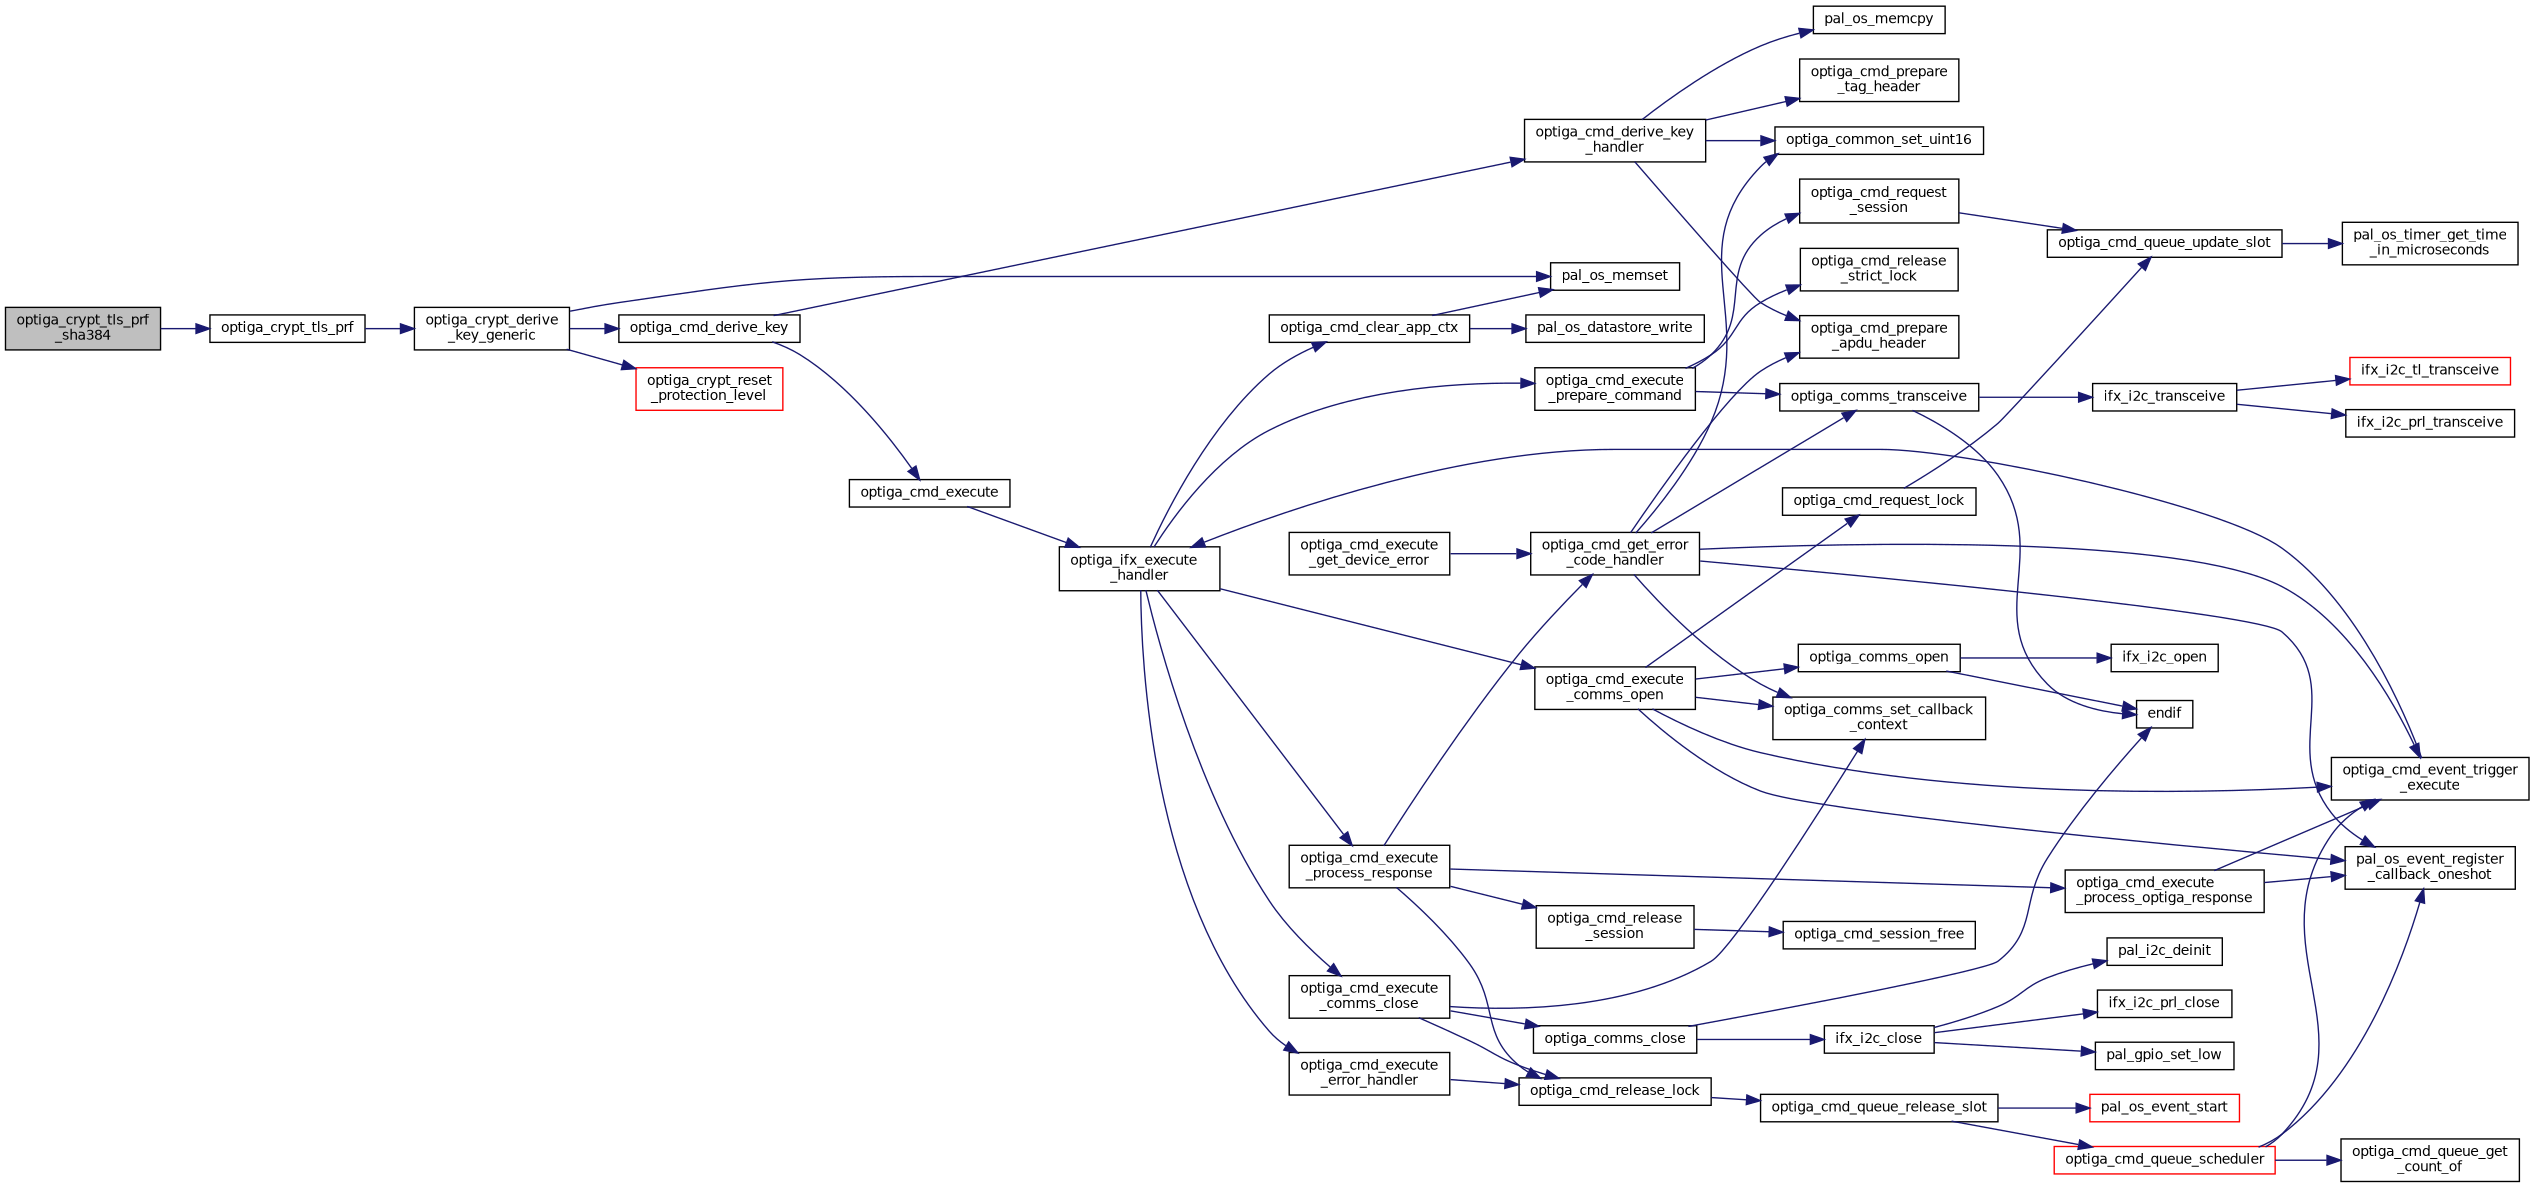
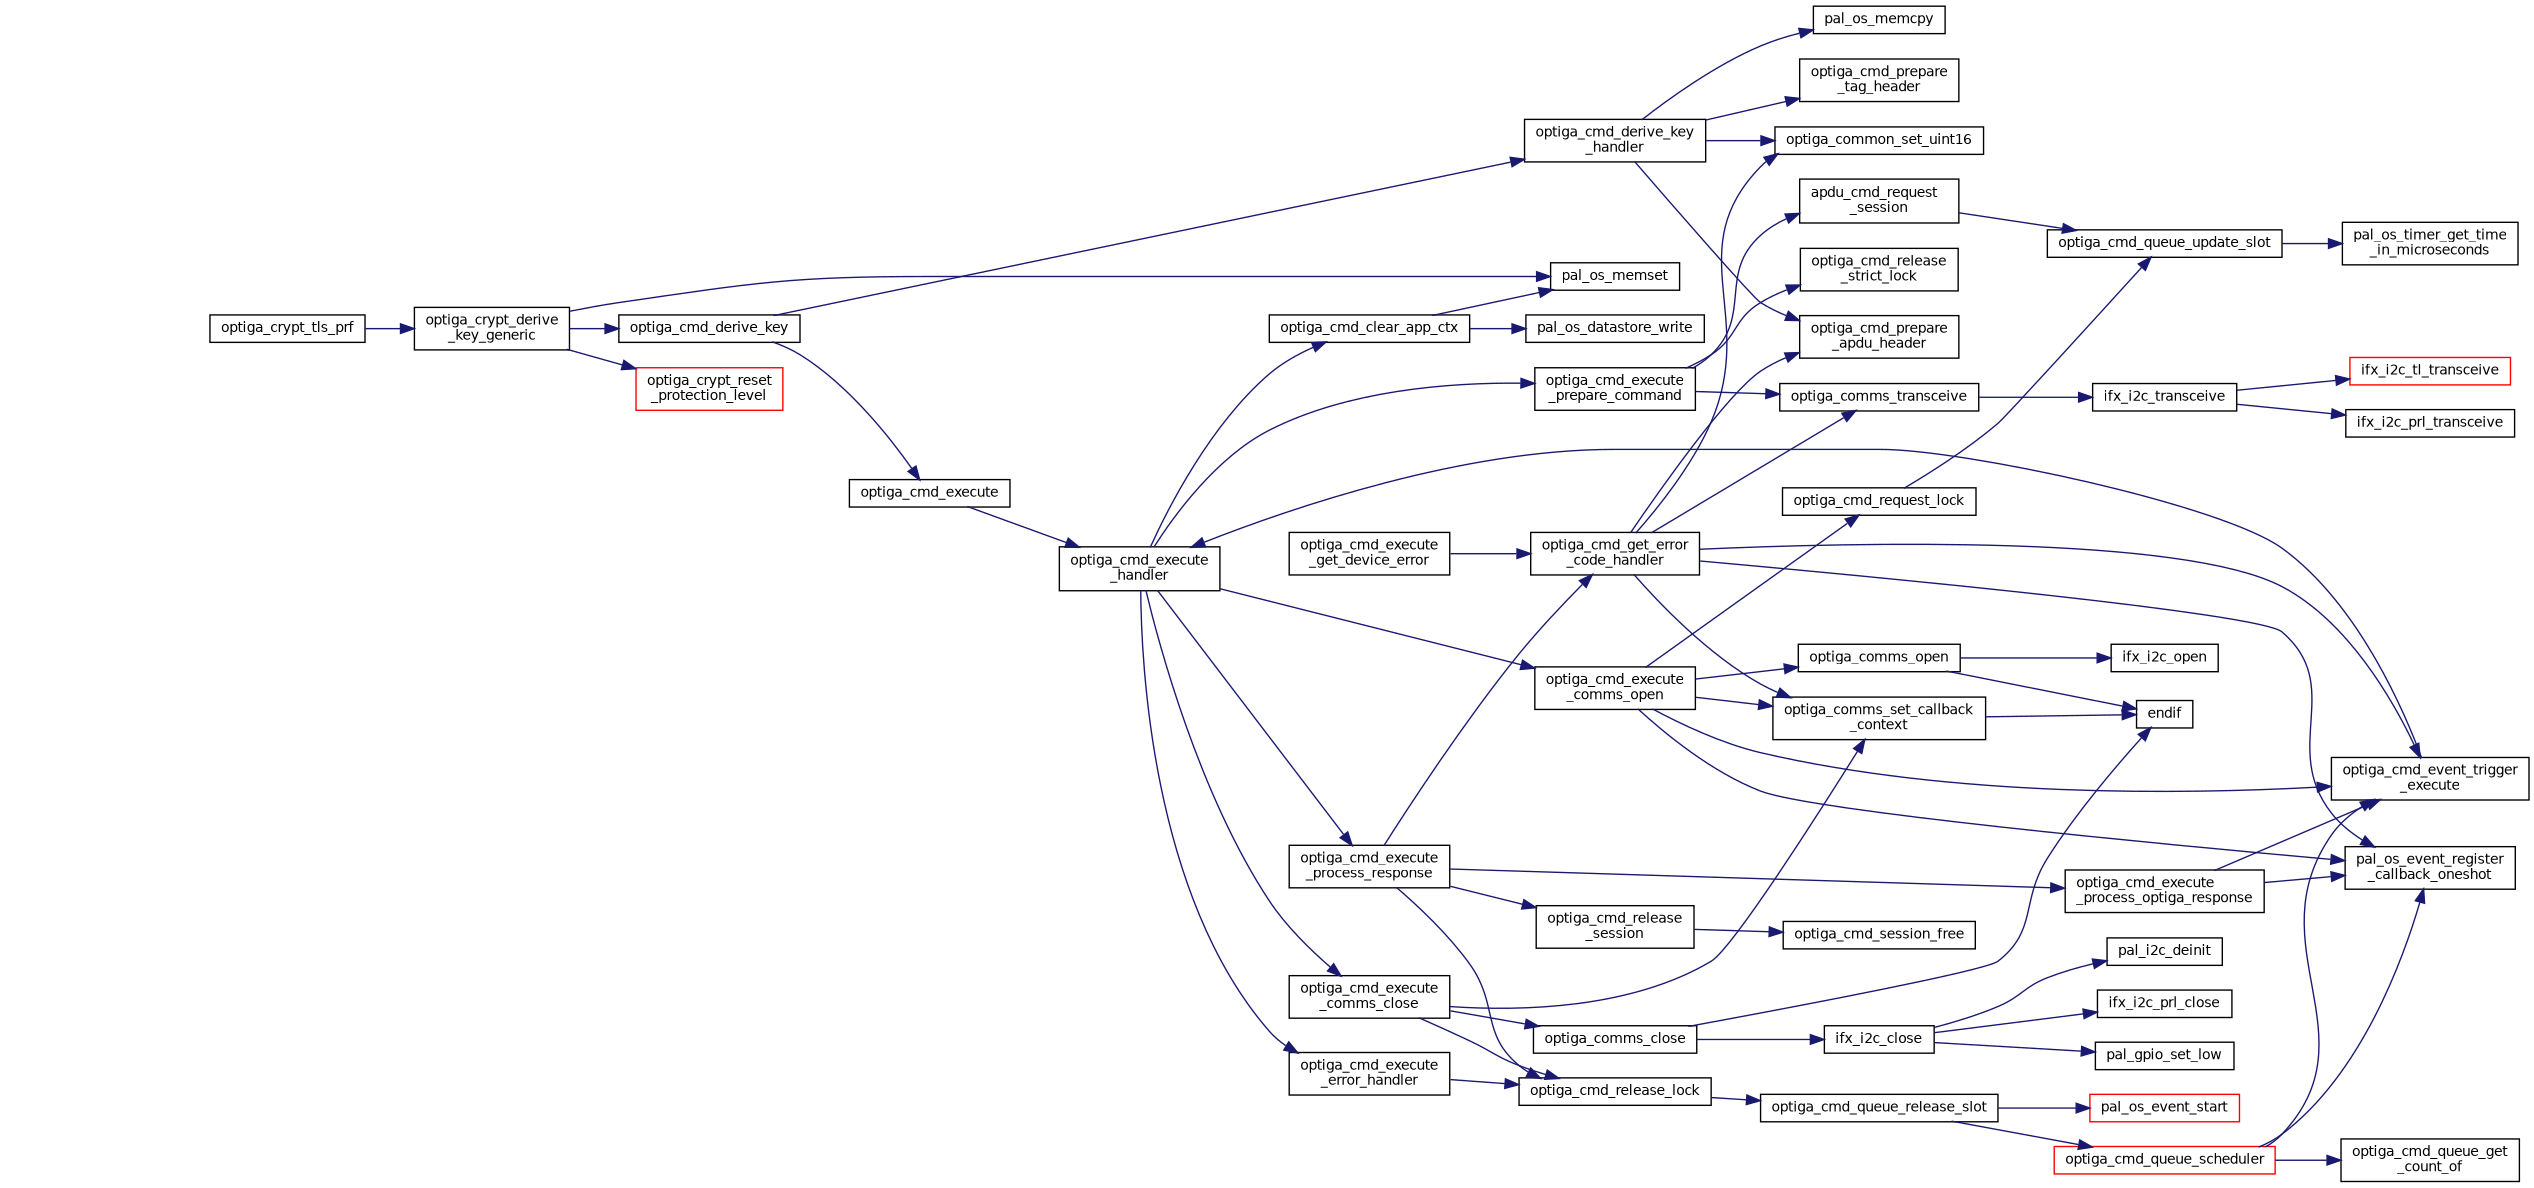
node "optiga_cmd_request _session": label "optiga_cmd_request _session" -> "apdu_cmd_request _session"
node "optiga_crypt_tls_prf _sha384": removed
node "optiga_ifx_execute _handler": label "optiga_ifx_execute _handler" -> "optiga_cmd_execute _handler"
edge "optiga_comms_transceive" -> "endif": now "optiga_comms_set_callback _context" -> "endif"
